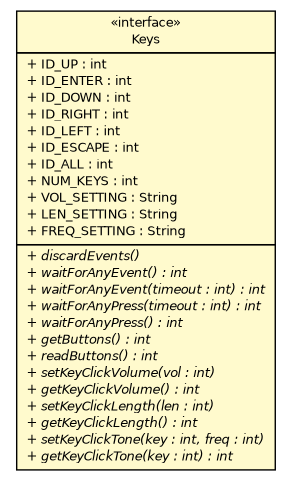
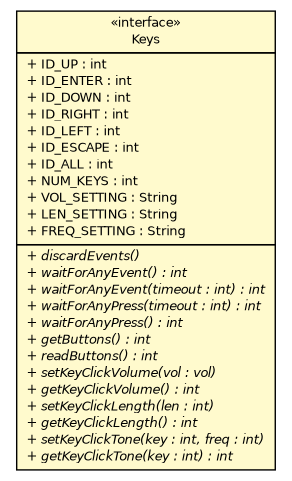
node "Keys": text "+ setKeyClickVolume(vol : int)" -> "+ setKeyClickVolume(vol : vol)"
